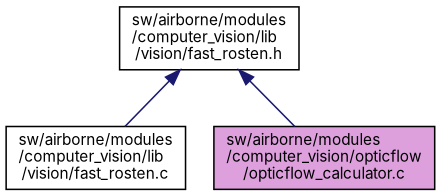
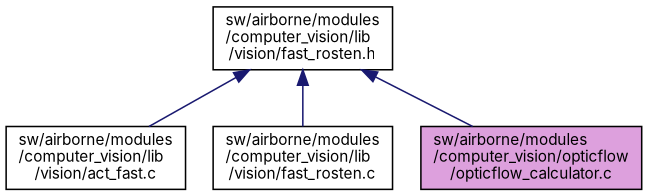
node "sw/airborne/modules /computer_vision/lib /vision/act_fast.c": added
